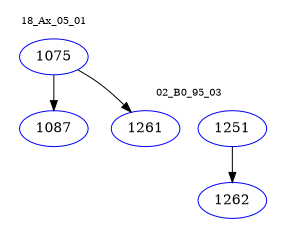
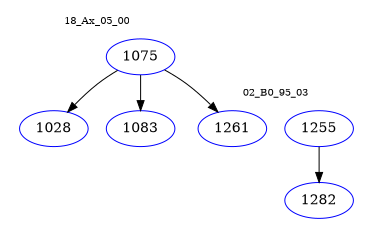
cluster "18_Ax_05_01": label "18_Ax_05_01" -> "18_Ax_05_00"
node "1087": label "1087" -> "1083"
node "1028": added
node "1251": label "1251" -> "1255"
node "1262": label "1262" -> "1282"
